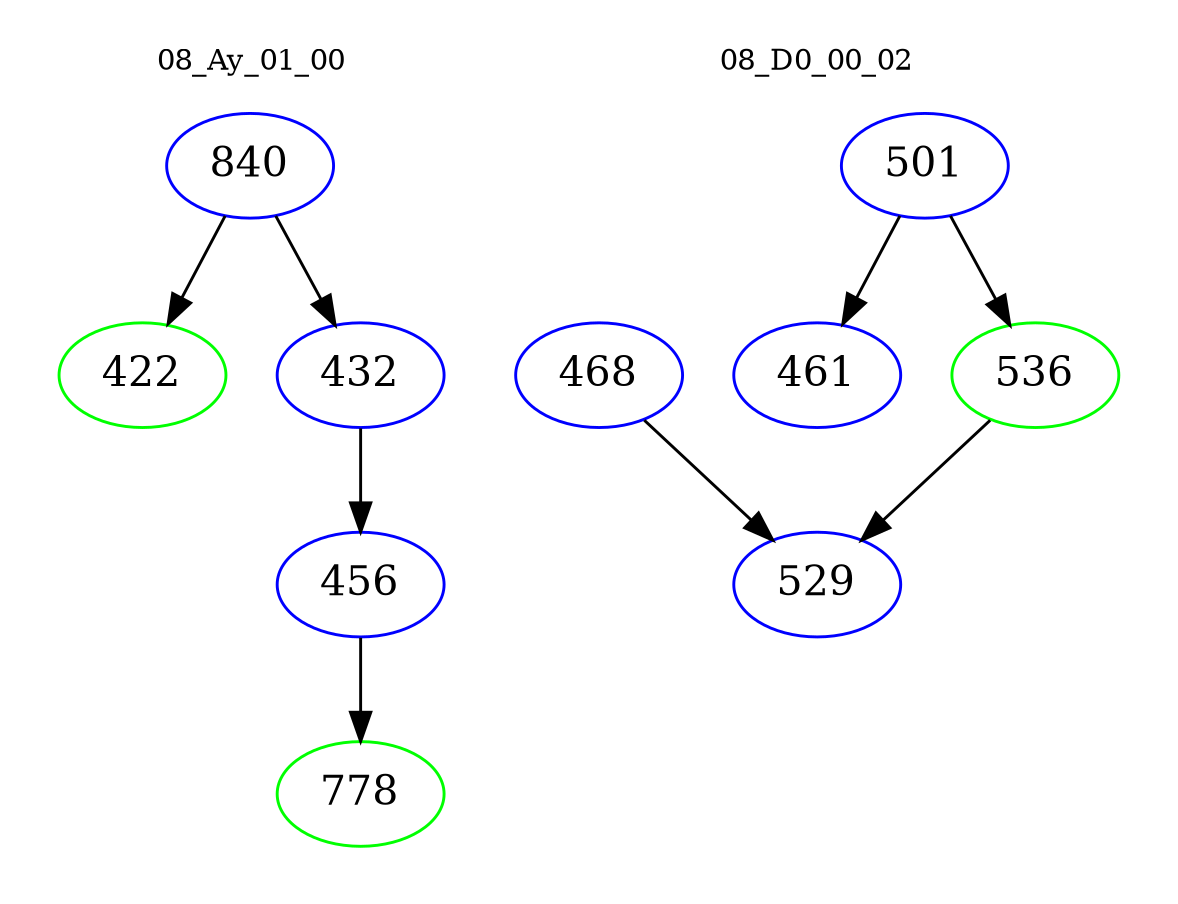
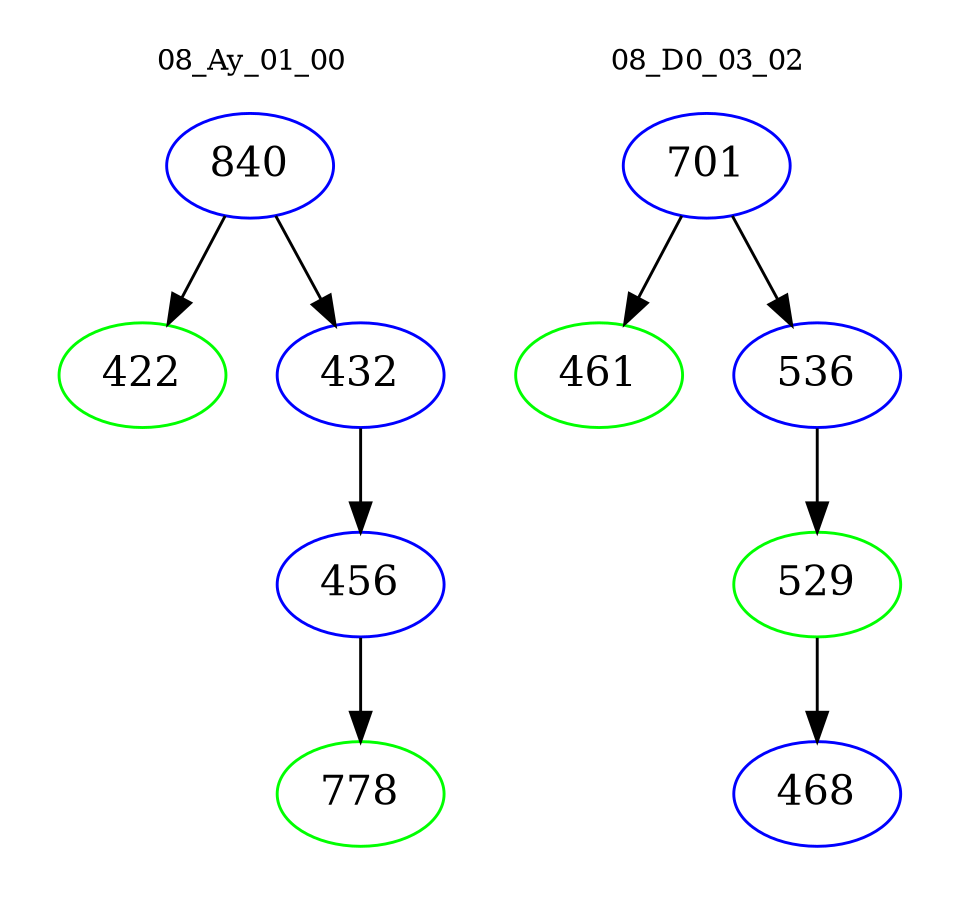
cluster "08_D0_00_02": label "08_D0_00_02" -> "08_D0_03_02"
node "501": label "501" -> "701"
node "461": color blue -> green
node "536": color green -> blue
edge "468" -> "529": reversed
node "529": color blue -> green
